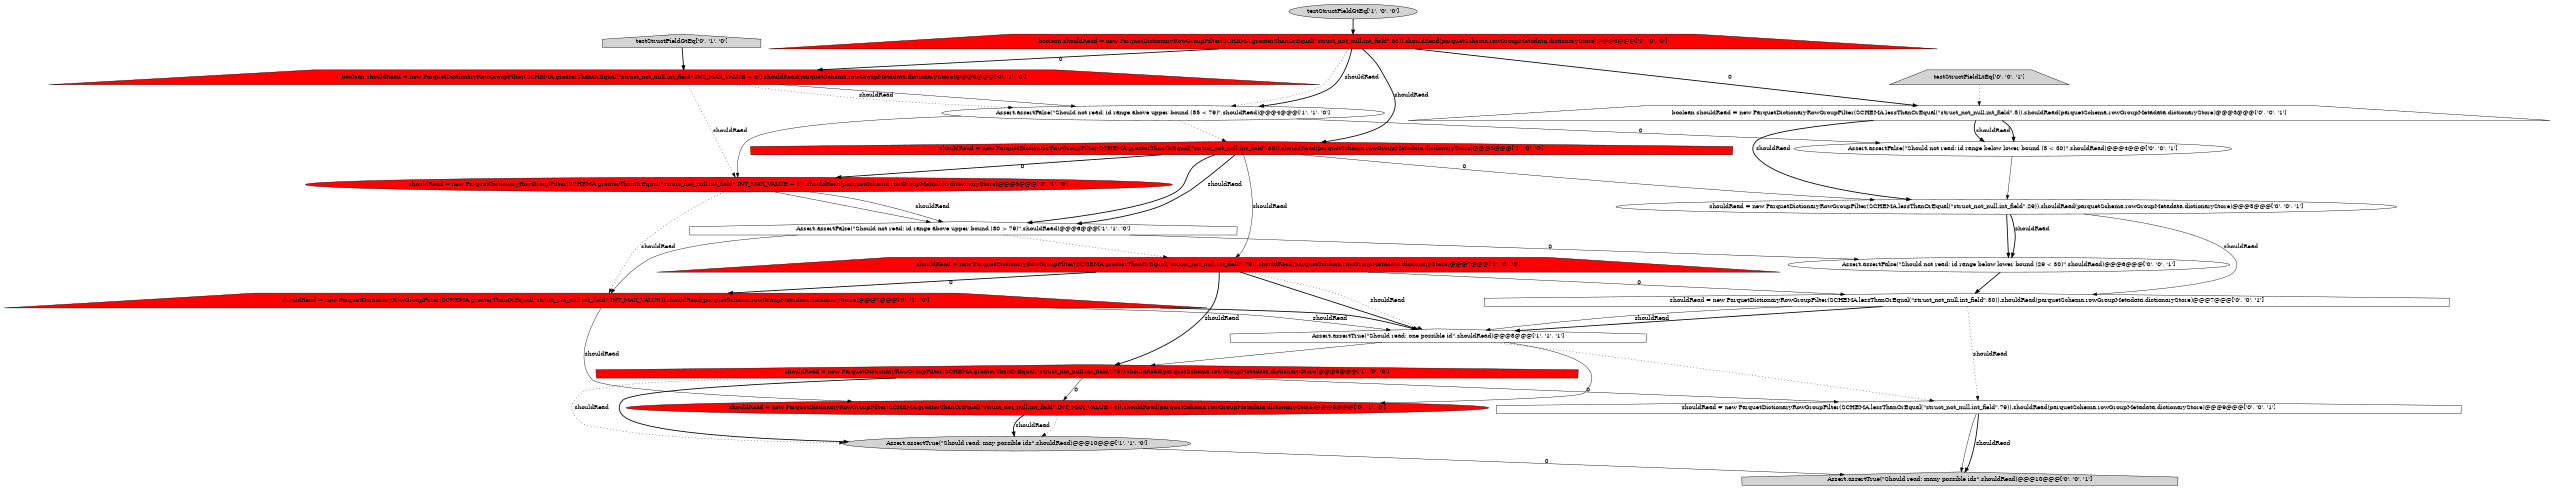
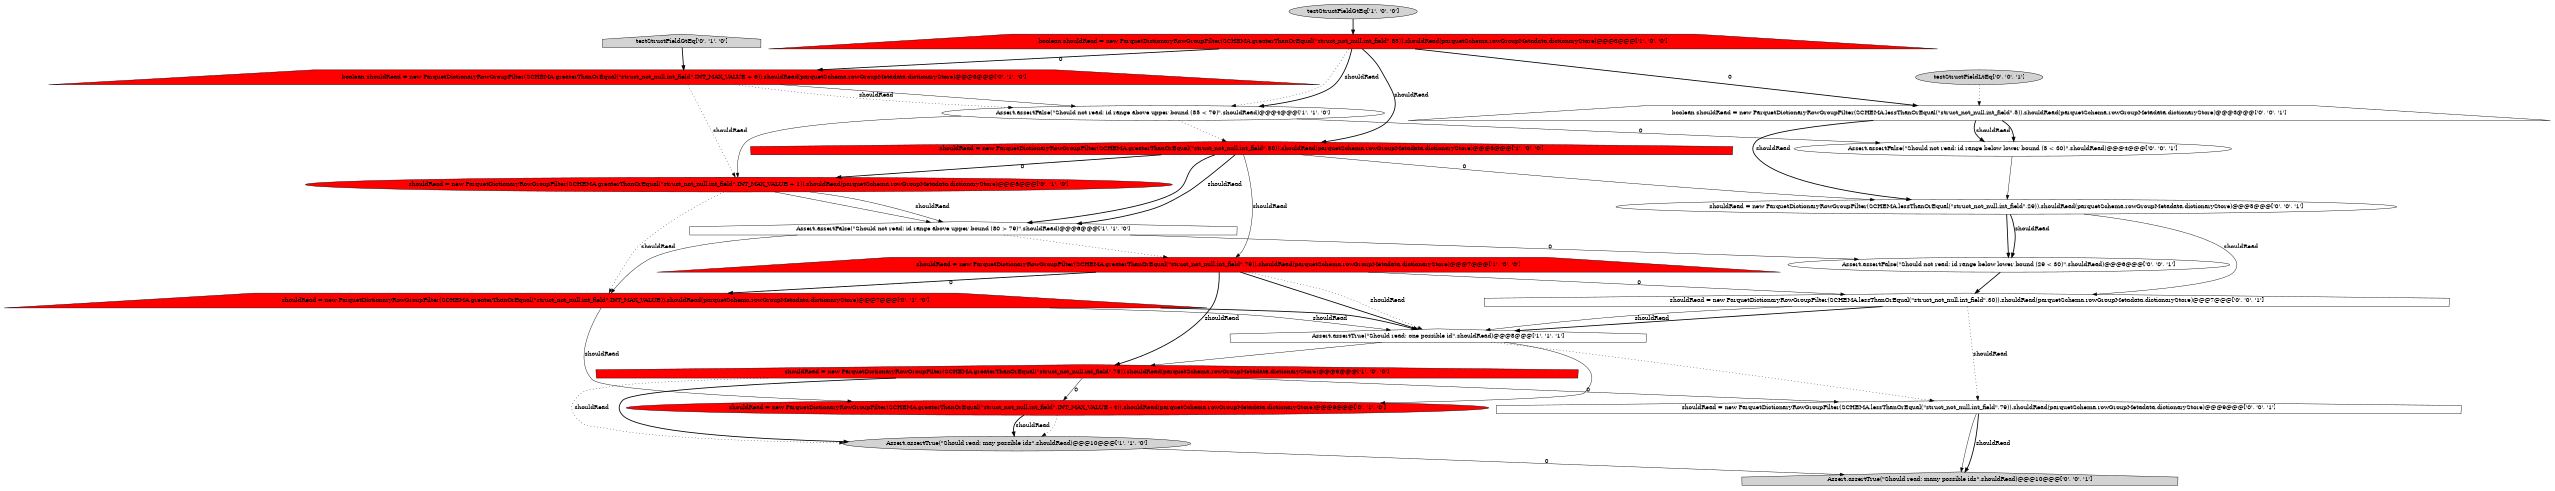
node "testStructFieldLtEq['0', '0', '1']": shape trapezium -> ellipse
